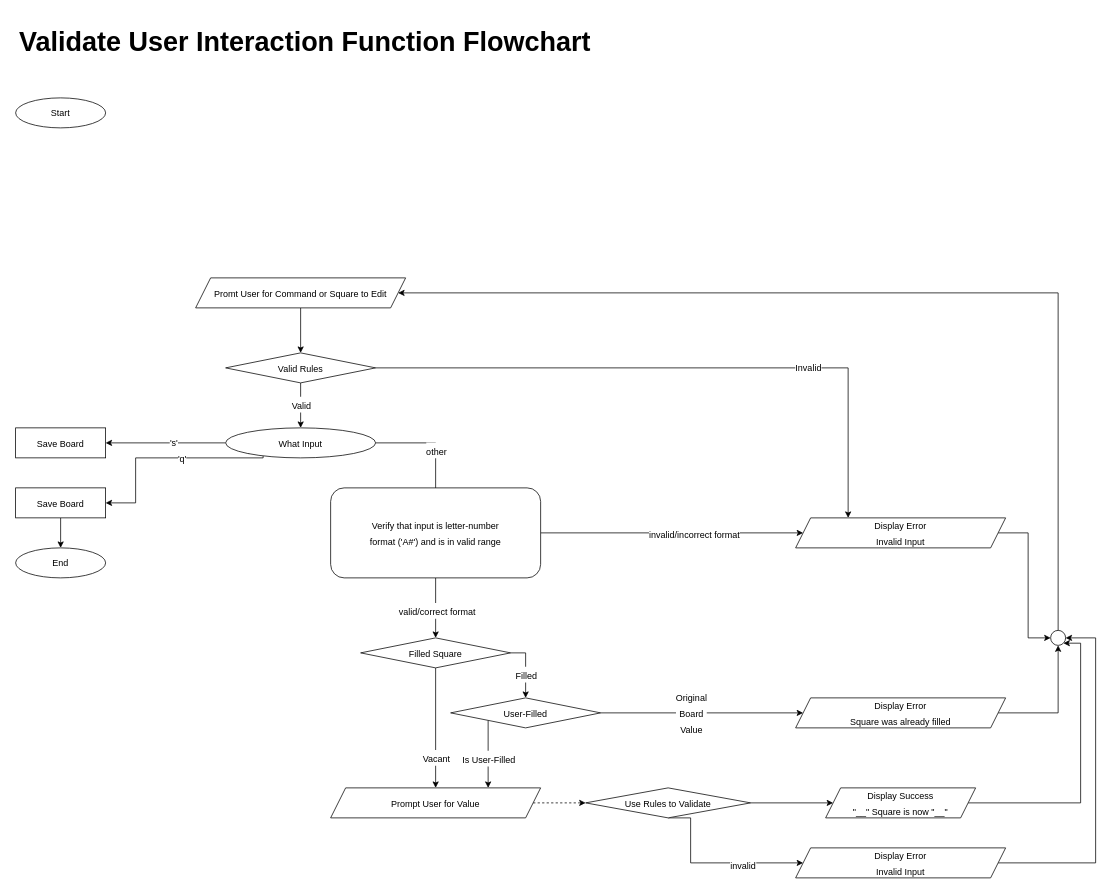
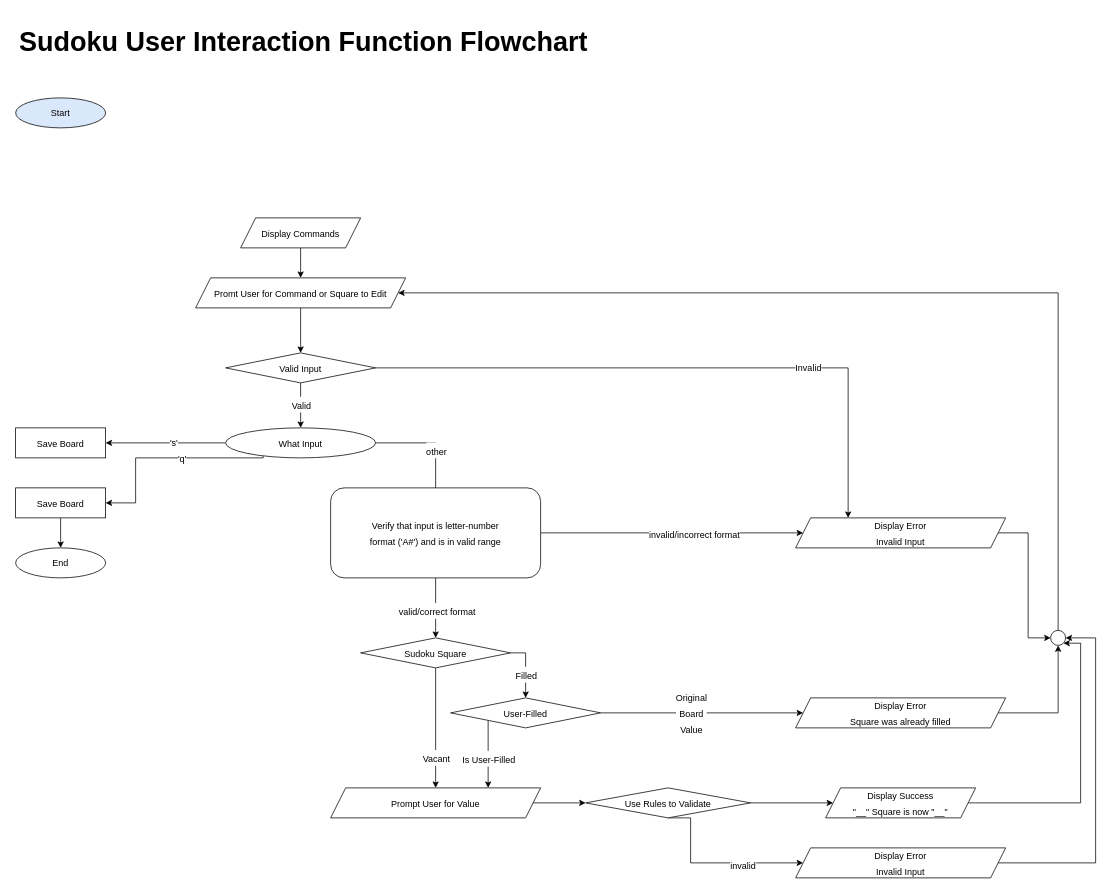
node "Validate User Interaction Function Flowchart": label "Validate User Interaction Function Flowchart" -> "Sudoku User Interaction Function Flowchart"
node "Start": fillcolor #ffffff -> #dae8fc
node "Display Commands": added
edge "Display Commands" -> "Promt User for Command or Square to Edit": added
node "Valid Rules": label "Valid Rules" -> "Valid Input"
node "Filled Square": label "Filled Square" -> "Sudoku Square"
edge "Prompt User for Value" -> "Use Rules to Validate": style dashed -> solid
